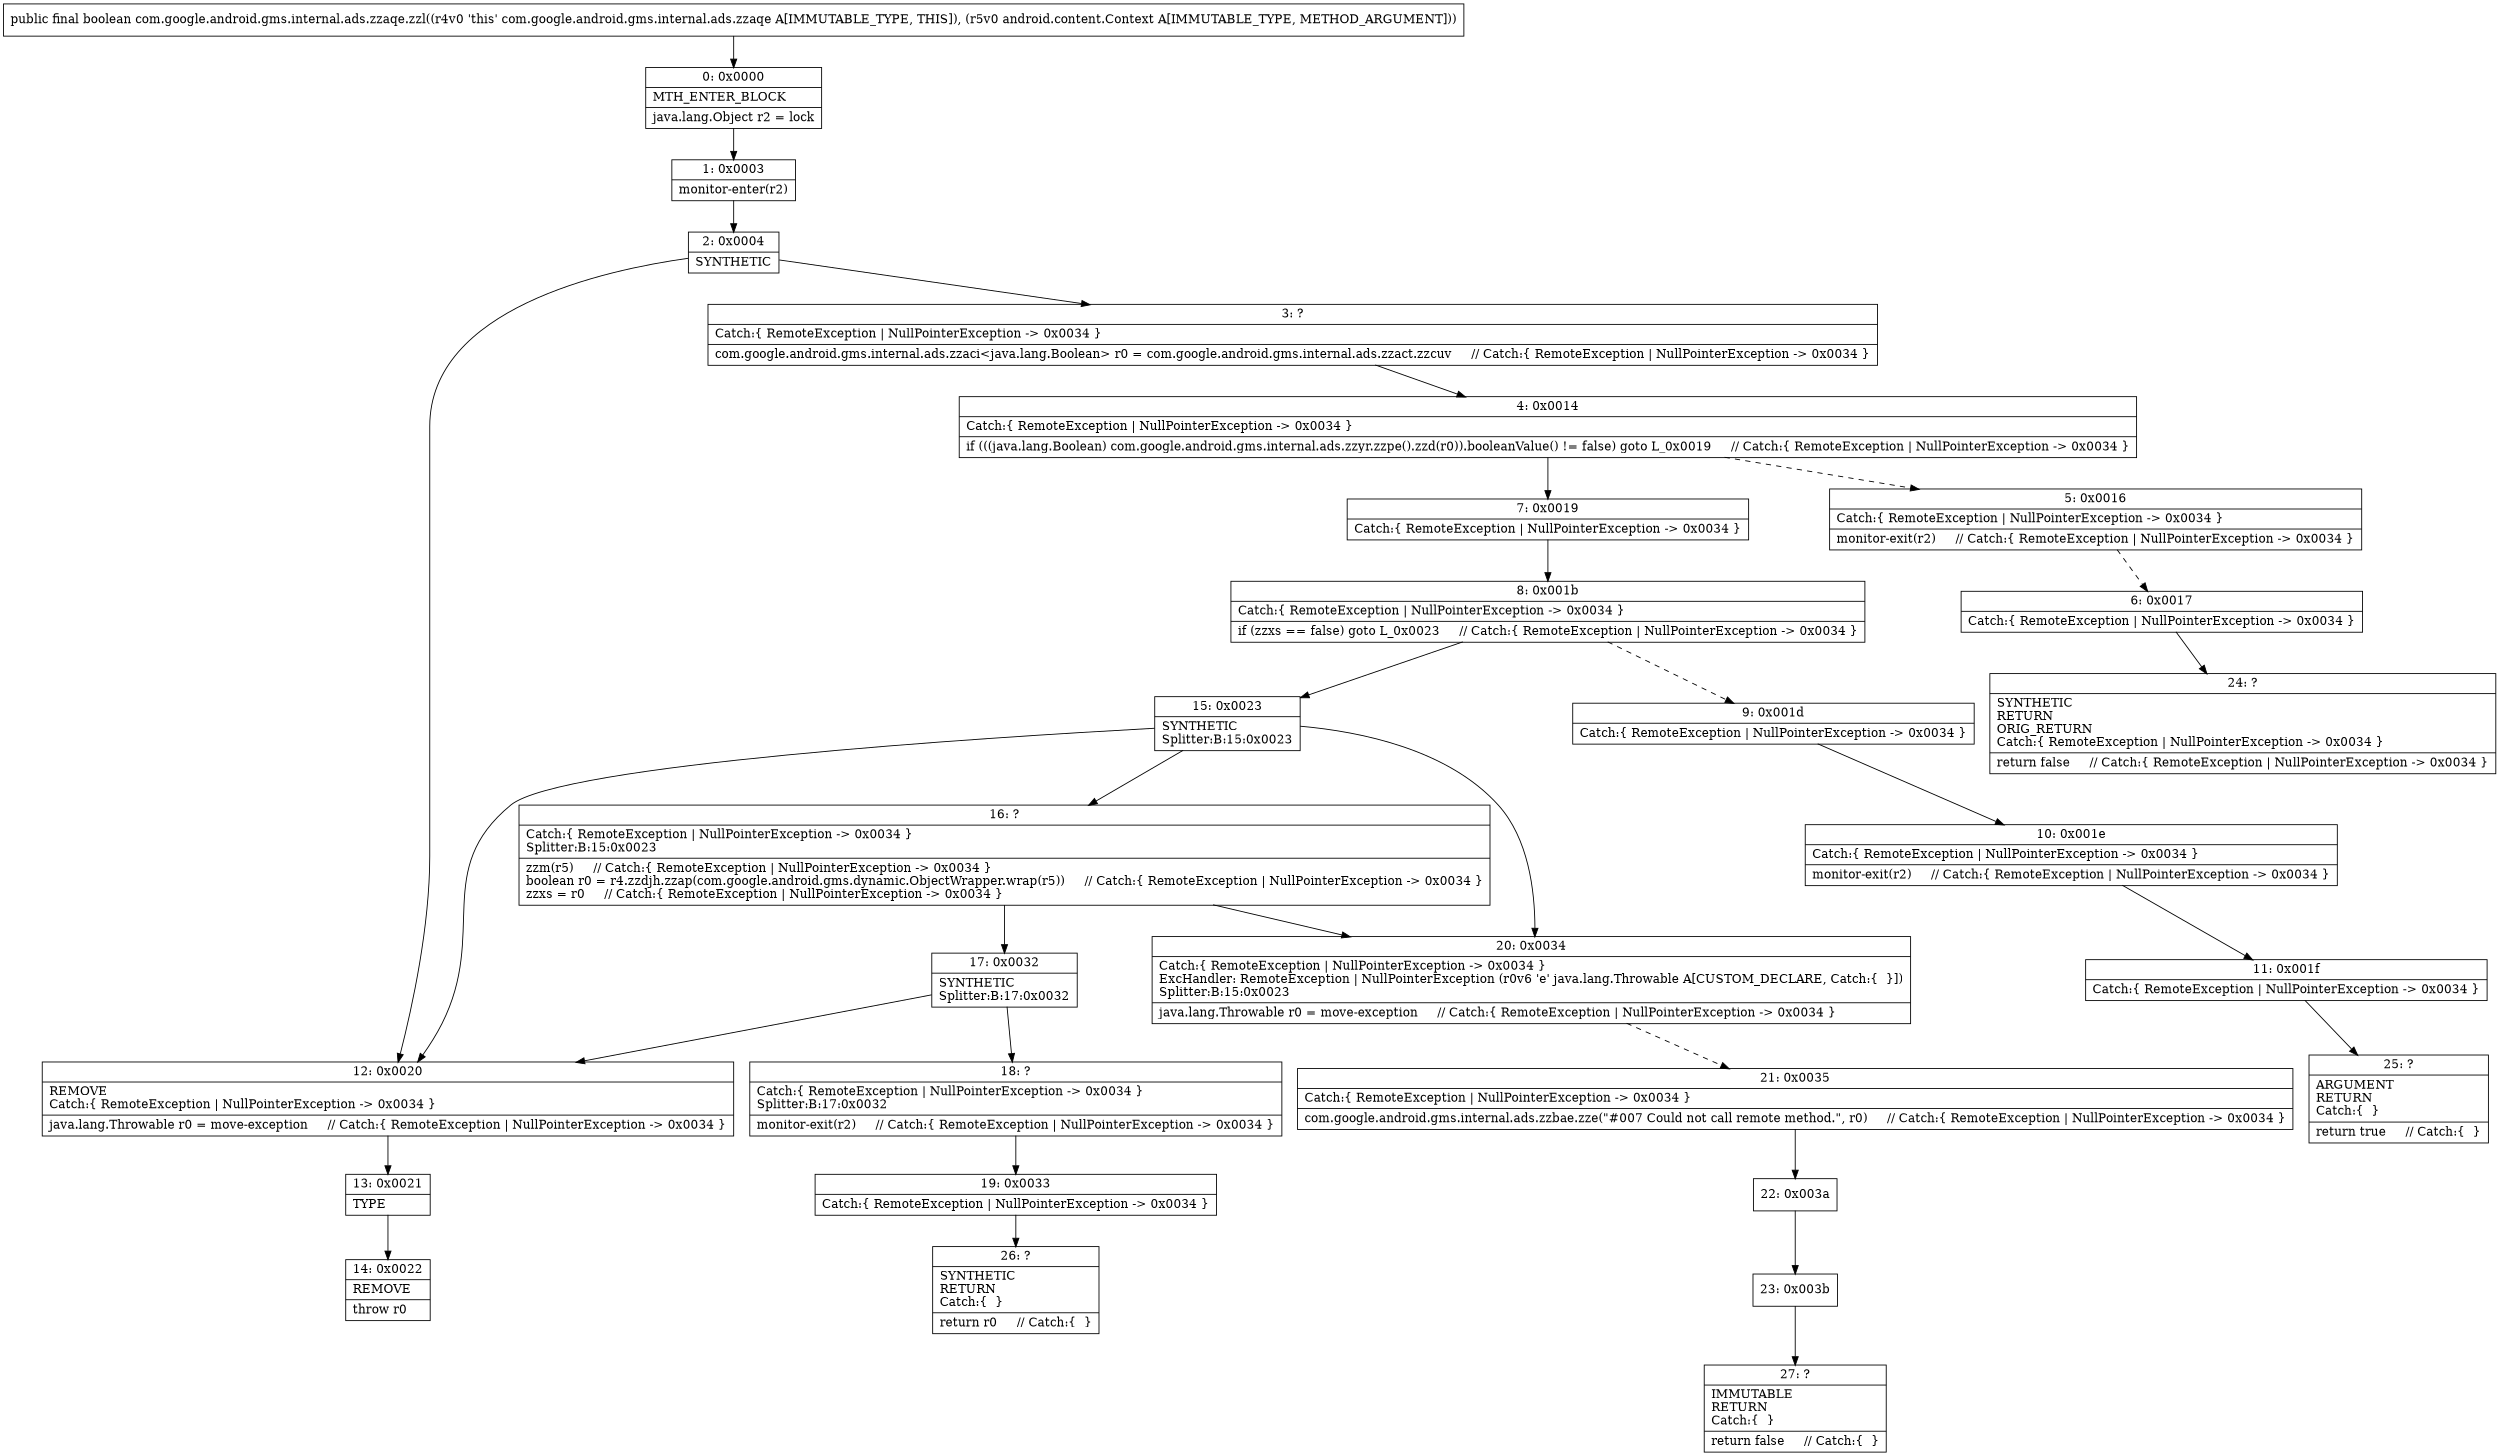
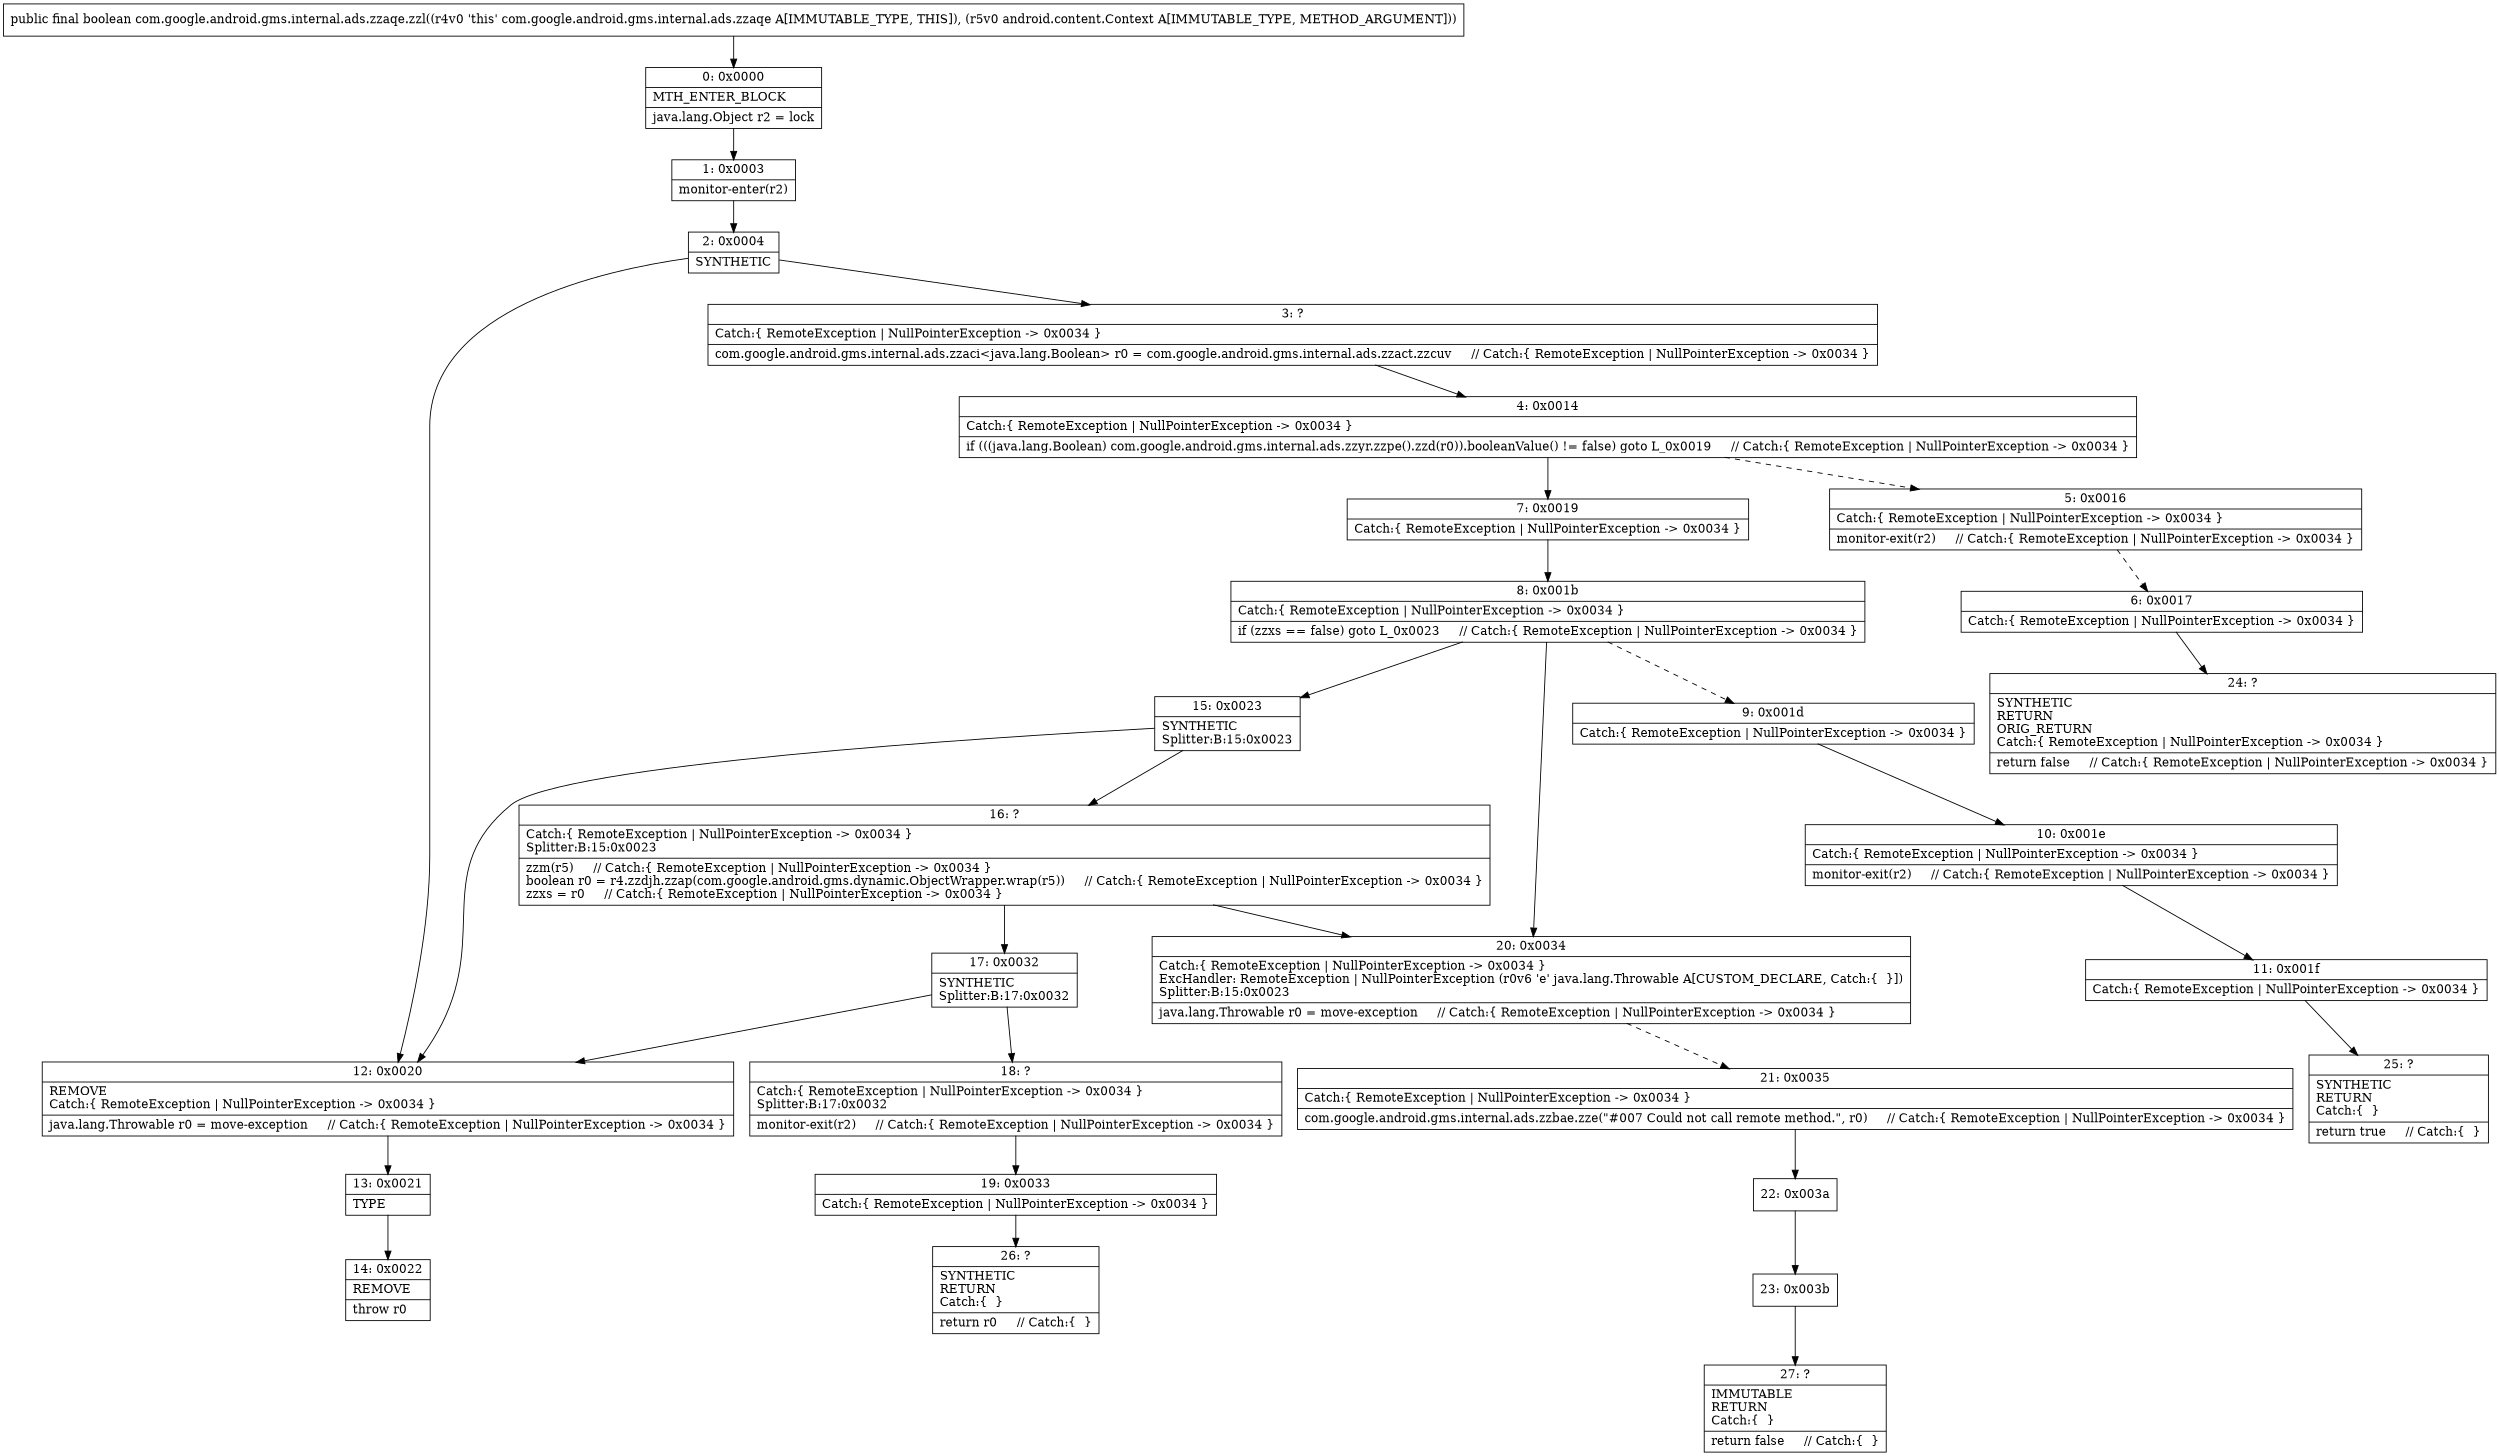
edge "15: 0x0023" -> "20: 0x0034": now "8: 0x001b" -> "20: 0x0034"
node "25: ?": text "ARGUMENT" -> "SYNTHETIC"
